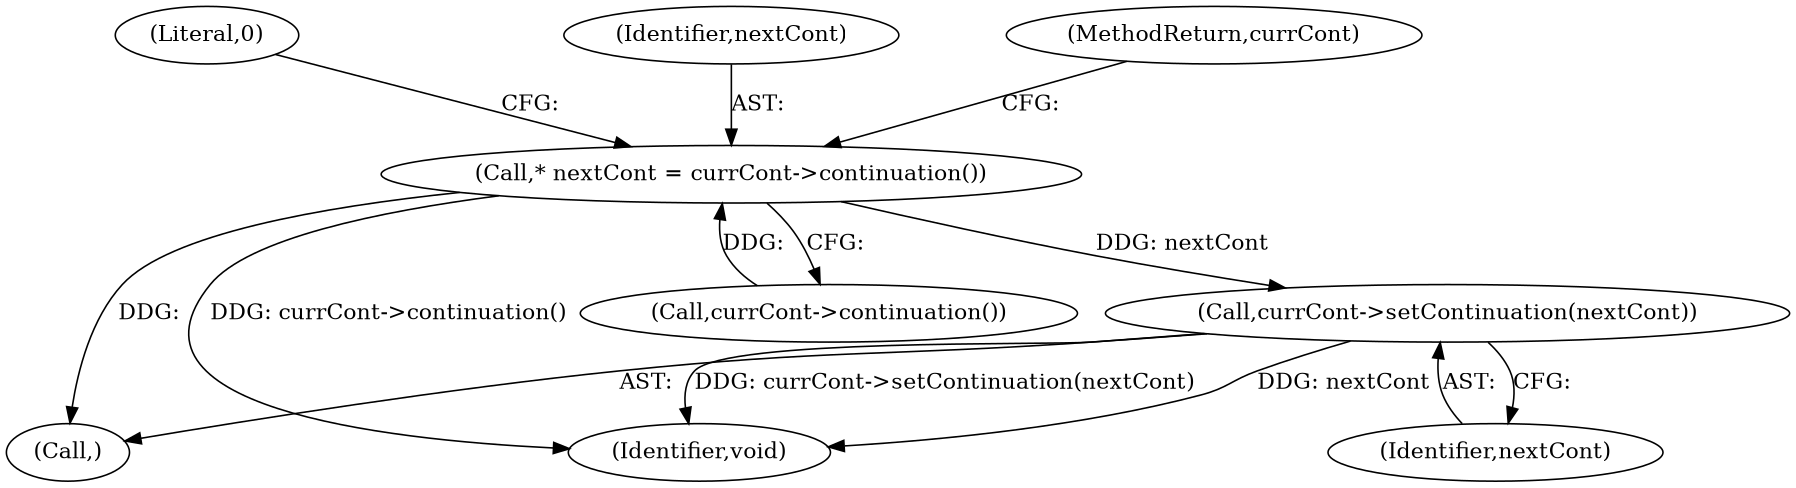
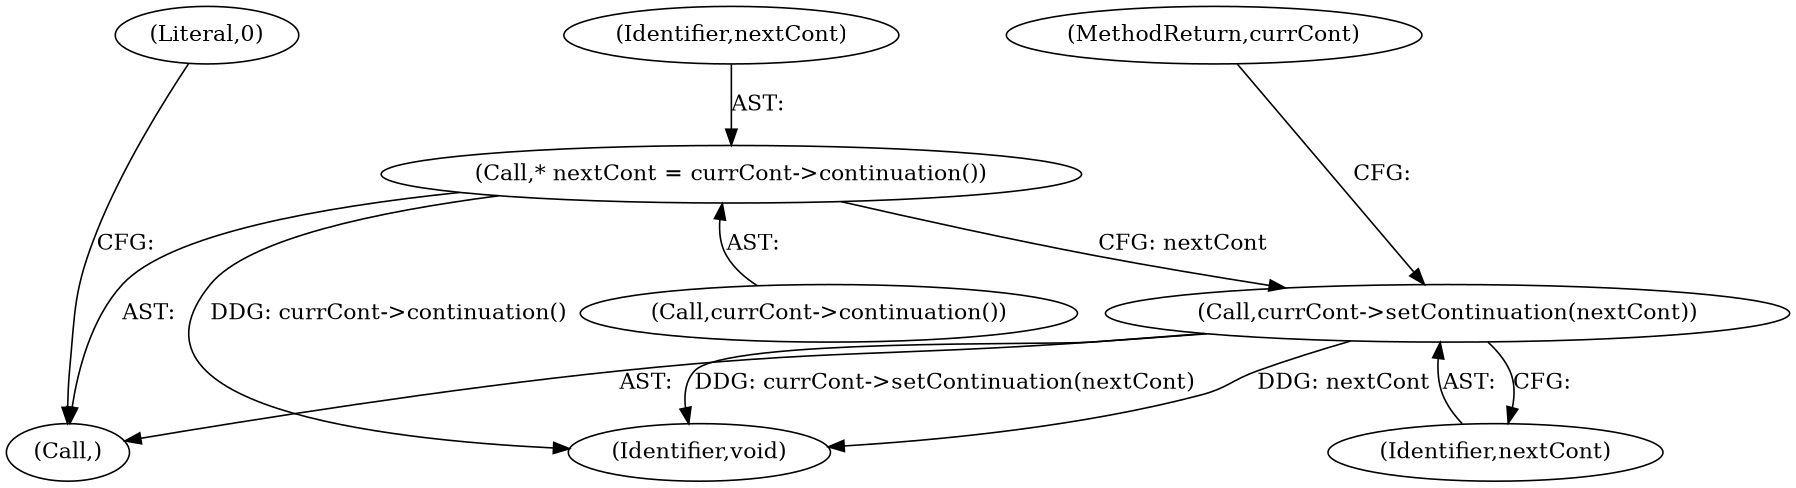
edge "(Literal,0)" -> "(Call,* nextCont = currCont->continuation())": now "(Literal,0)" -> "(Call,)"
edge "(MethodReturn,currCont)" -> "(Call,* nextCont = currCont->continuation())": now "(MethodReturn,currCont)" -> "(Call,currCont->setContinuation(nextCont))"
edge "(Call,* nextCont = currCont->continuation())" -> "(Call,currCont->continuation())": removed, label "CFG:"
edge "(Call,currCont->continuation())" -> "(Call,* nextCont = currCont->continuation())": label "DDG: " -> "AST: "
edge "(Call,* nextCont = currCont->continuation())" -> "(Call,currCont->setContinuation(nextCont))": label "DDG: nextCont" -> "CFG: nextCont"
edge "(Call,* nextCont = currCont->continuation())" -> "(Call,)": label "DDG: " -> "AST: "
